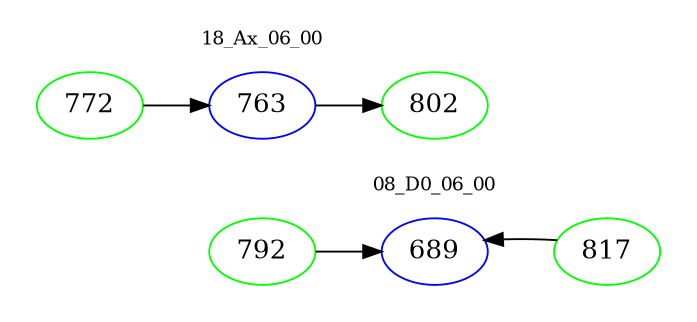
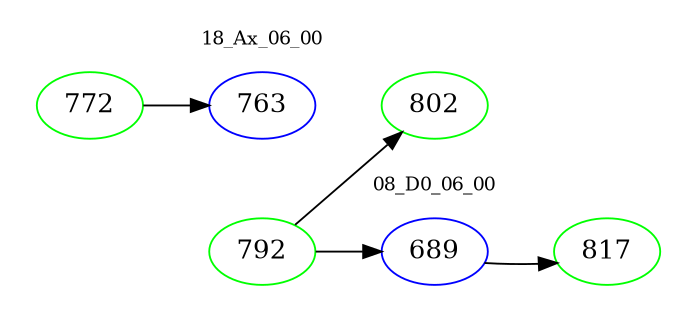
edge "763" -> "802": now "792" -> "802"
edge "817" -> "689": reversed
